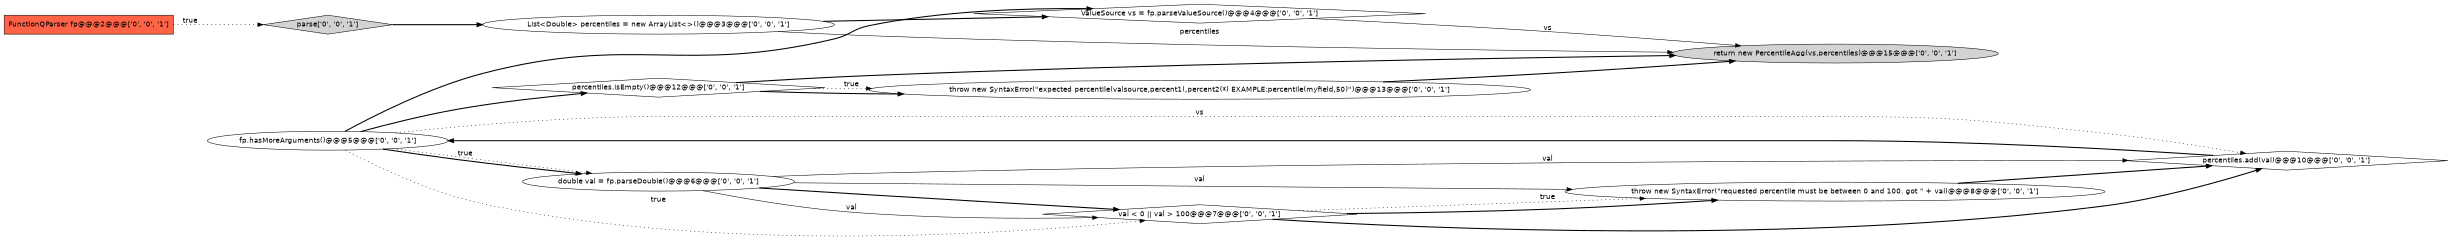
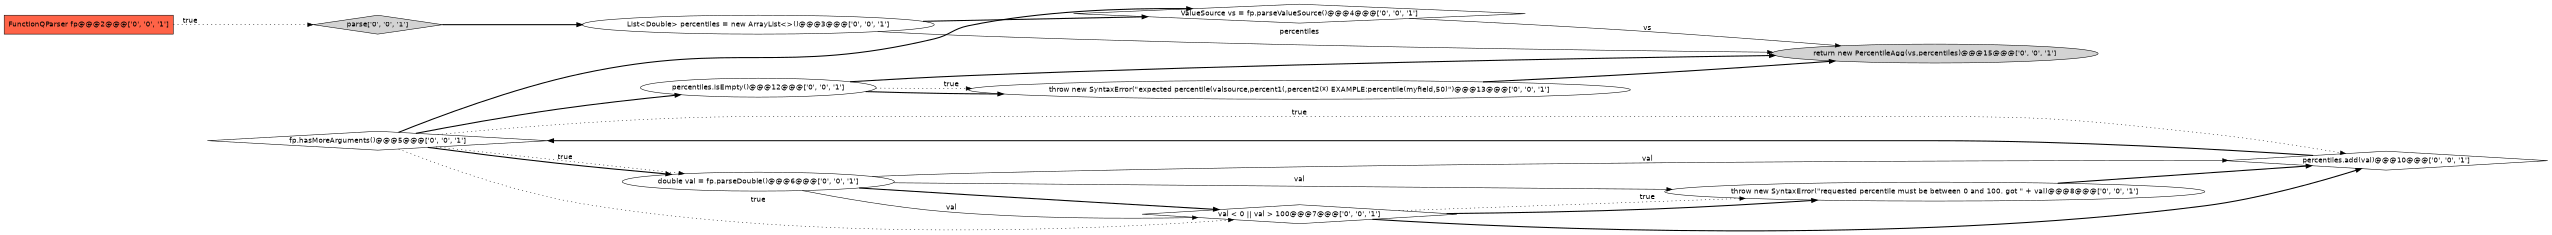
node "percentiles.isEmpty()@@@12@@@['0', '0', '1']": shape diamond -> ellipse
edge "fp.hasMoreArguments()@@@5@@@['0', '0', '1']" -> "percentiles.add(val)@@@10@@@['0', '0', '1']": label "vs" -> "true"
node "fp.hasMoreArguments()@@@5@@@['0', '0', '1']": shape ellipse -> diamond
